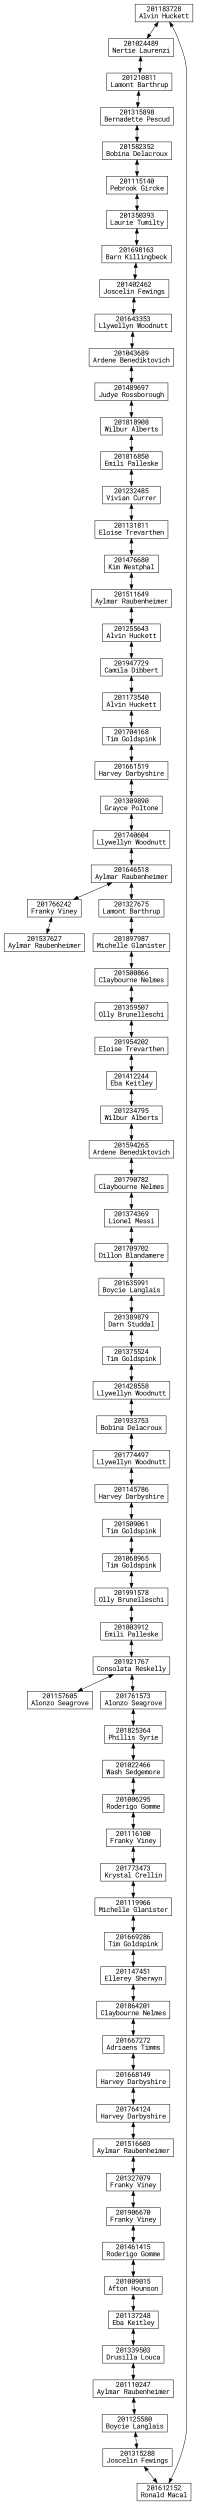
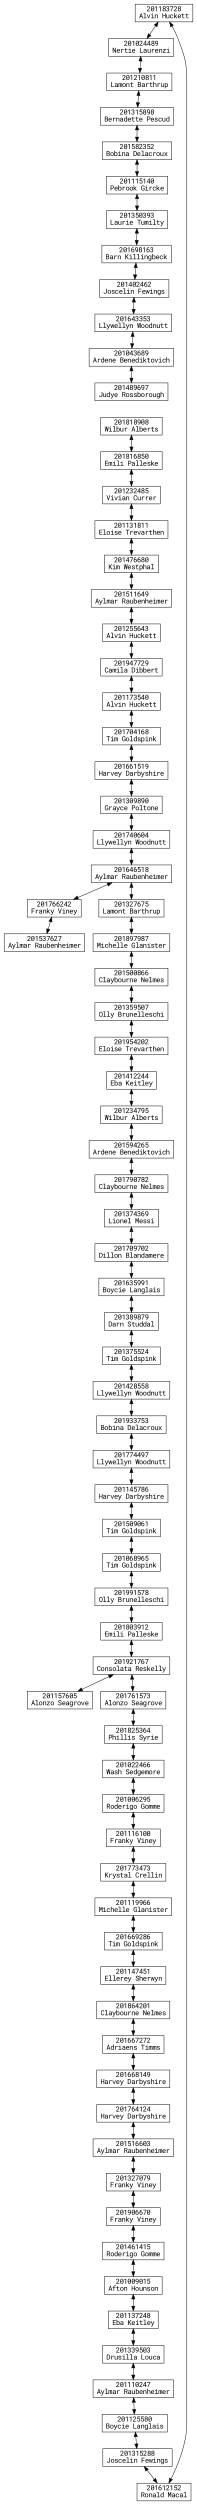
edge "201489697 Judye Rossborough" -- "201818908 Wilbur Alberts": removed
